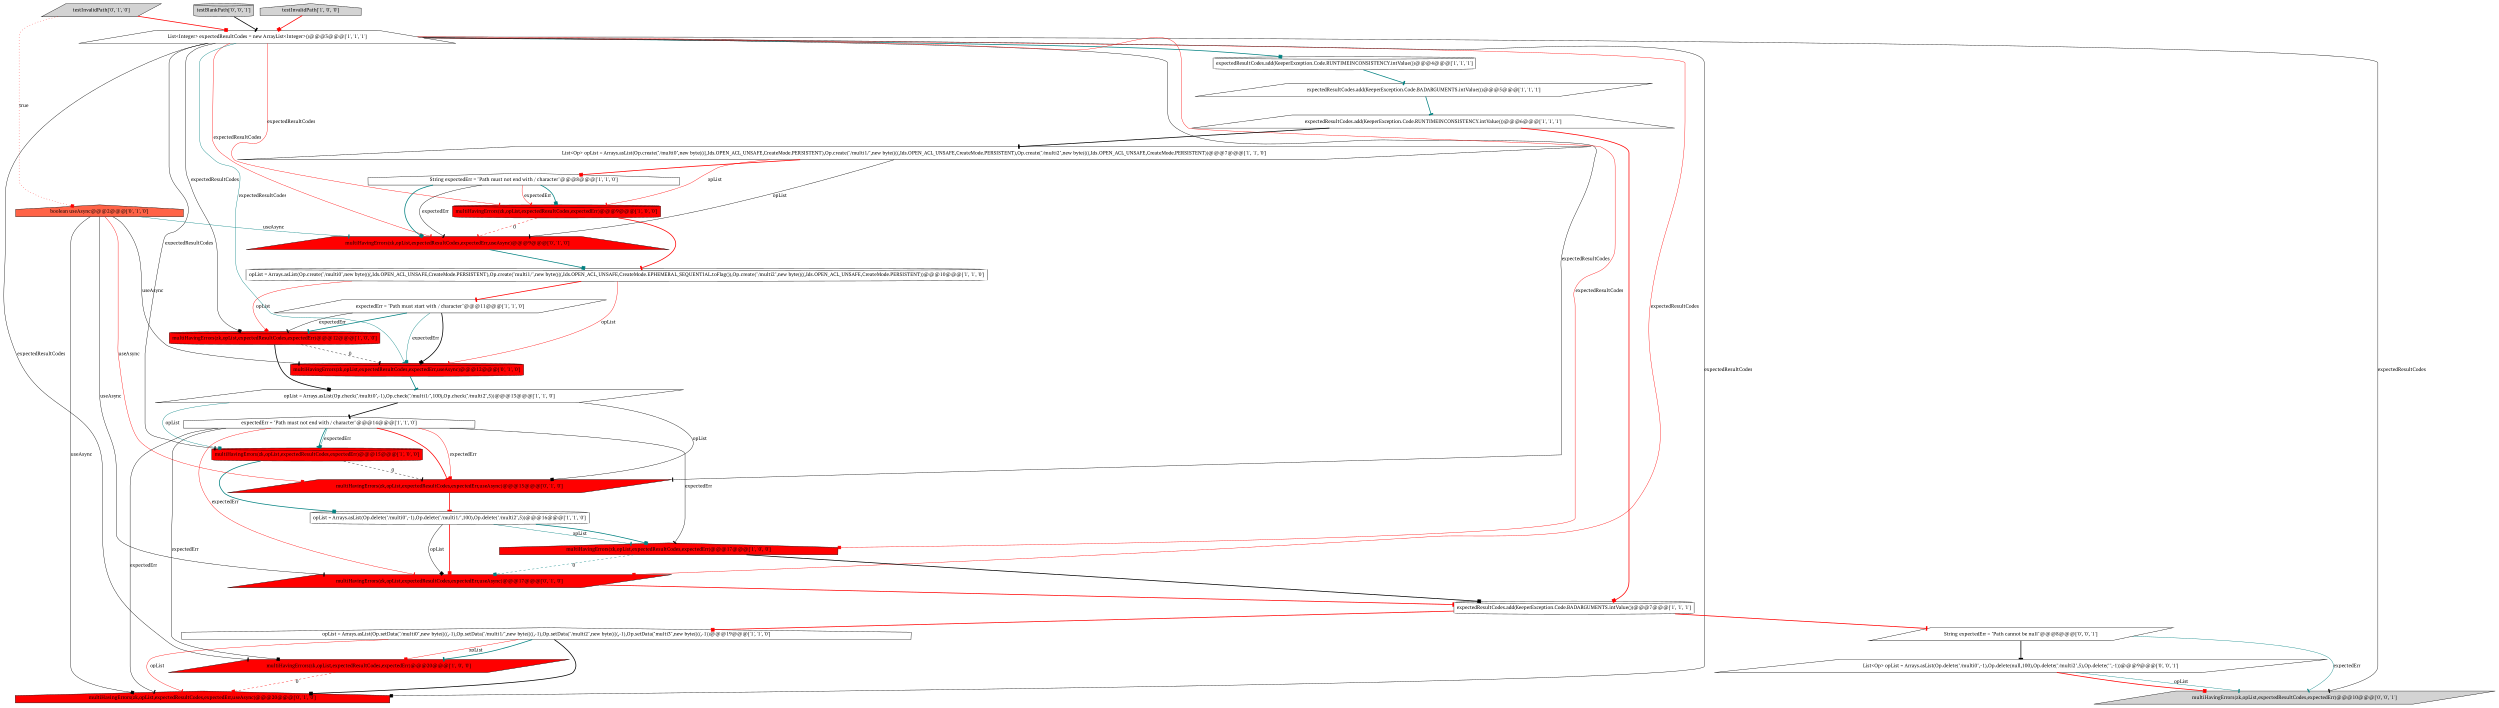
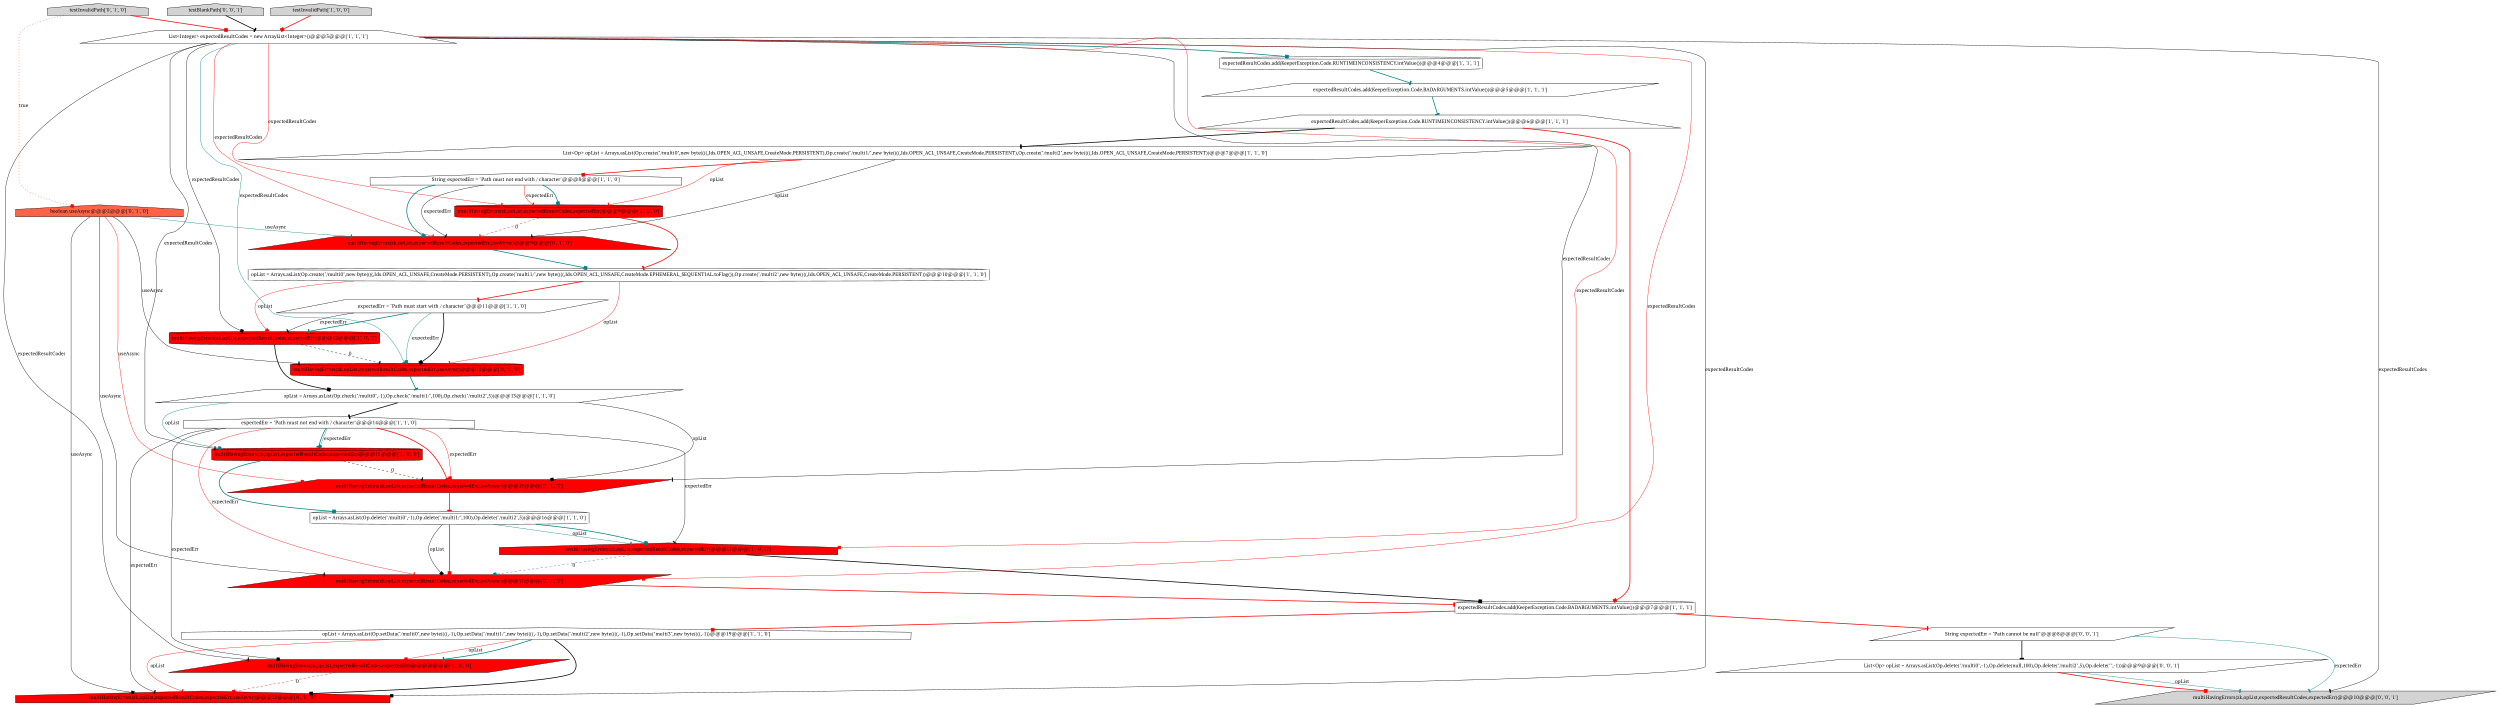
node "testInvalidPath['0', '1', '0']": shape parallelogram -> house
node "testBlankPath['0', '0', '1']": shape cylinder -> house
